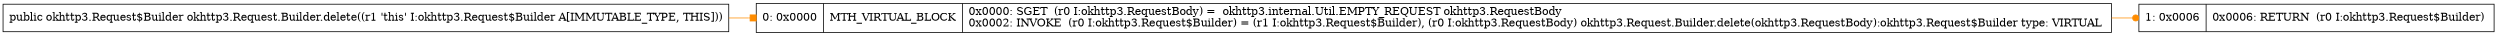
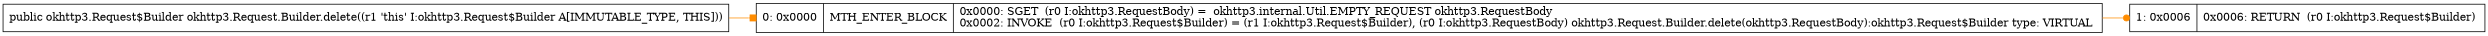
node "0: 0x0000": text "MTH_VIRTUAL_BLOCK" -> "MTH_ENTER_BLOCK"
